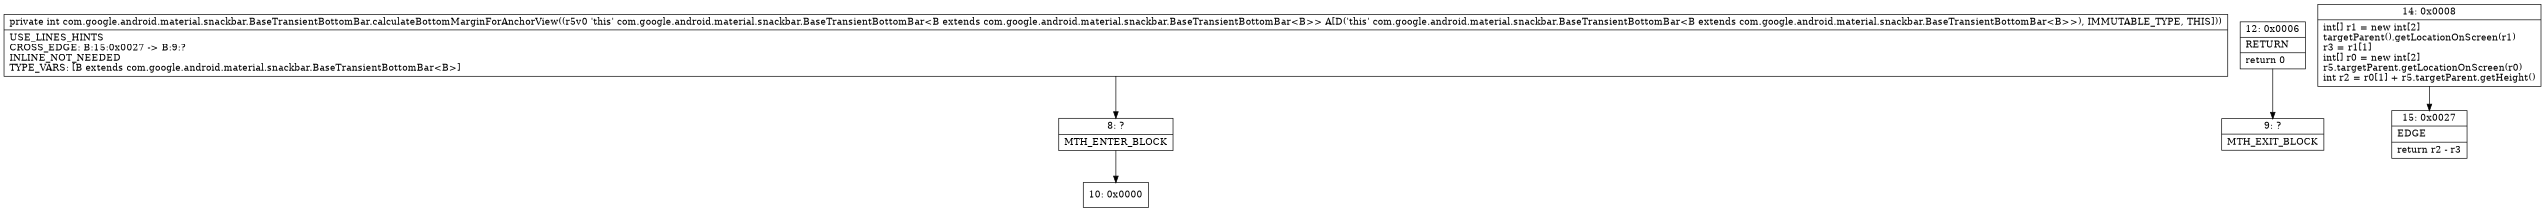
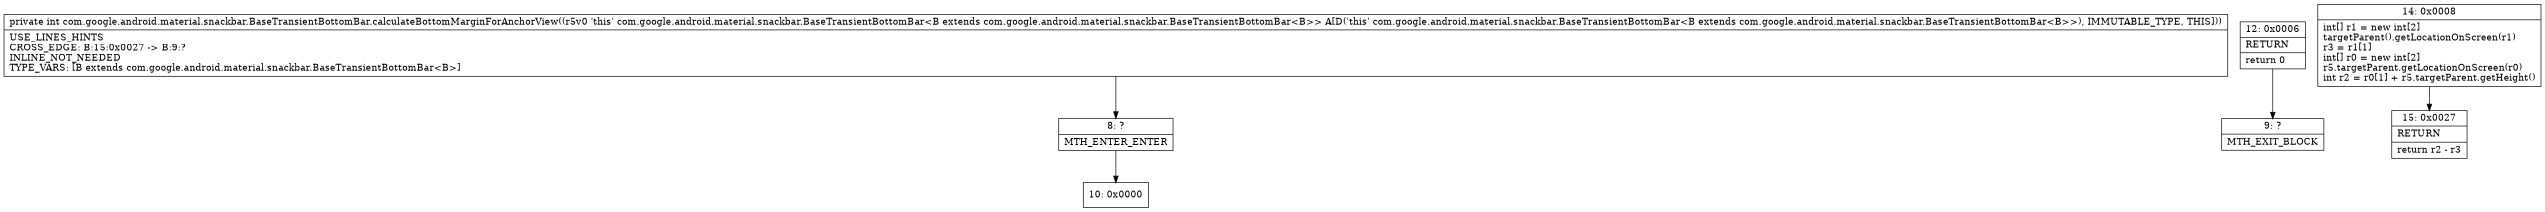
node "15: 0x0027": text "EDGE" -> "RETURN"
node "8: ?": text "MTH_ENTER_BLOCK" -> "MTH_ENTER_ENTER"
